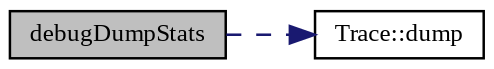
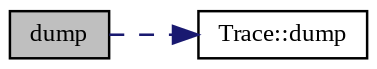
node "debugDumpStats": label "debugDumpStats" -> "dump"
